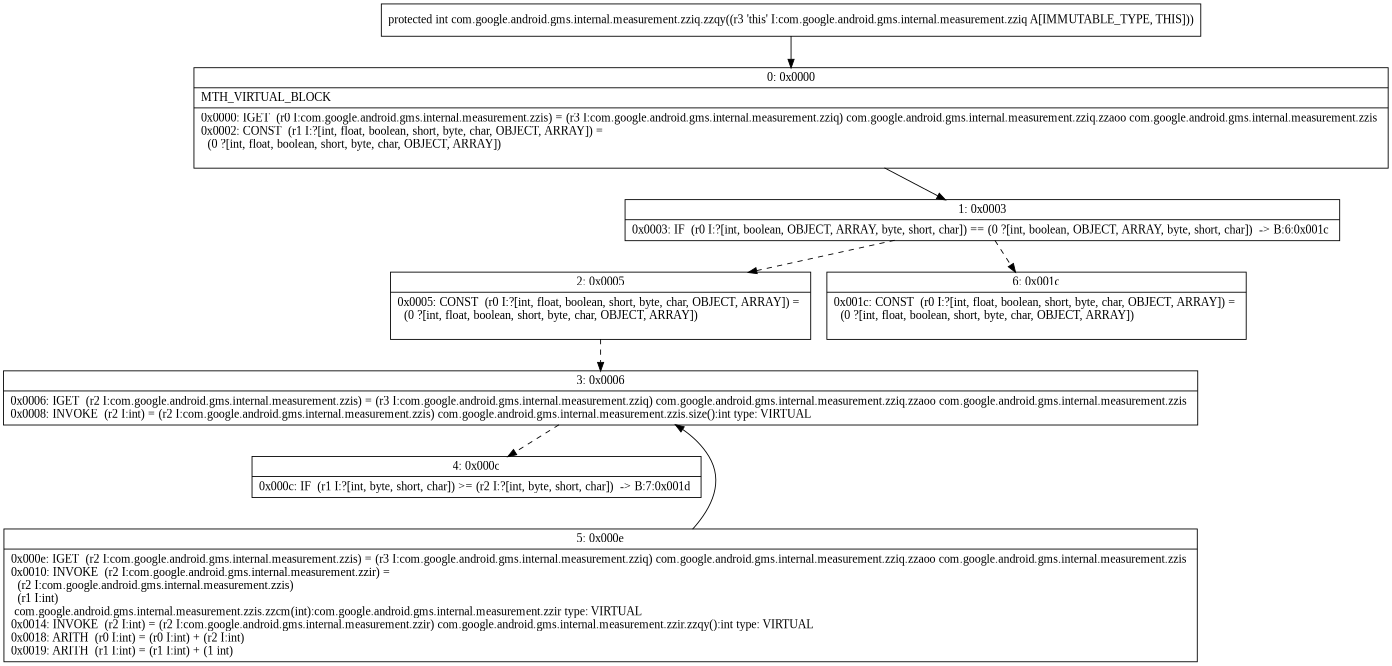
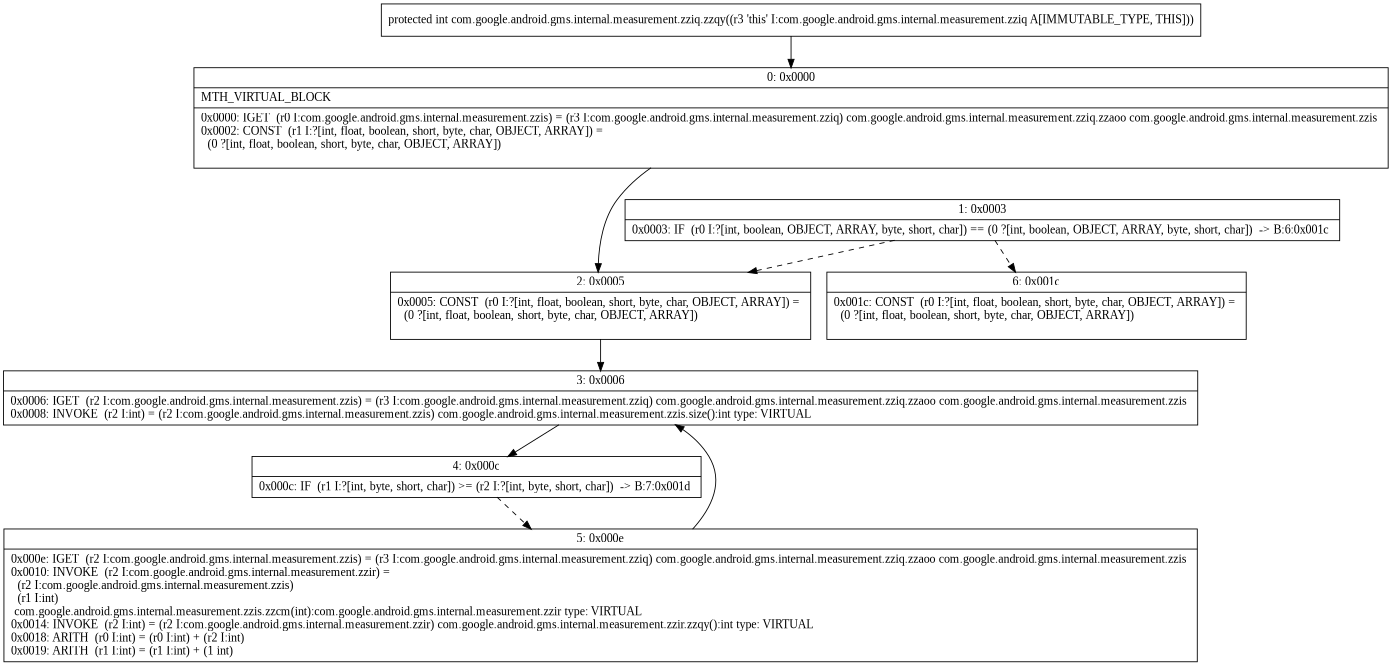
edge "0: 0x0000" -> "1: 0x0003": now "0: 0x0000" -> "2: 0x0005"
edge "2: 0x0005" -> "3: 0x0006": style dashed -> solid
edge "3: 0x0006" -> "4: 0x000c": style dashed -> solid
edge "4: 0x000c" -> "5: 0x000e": added
